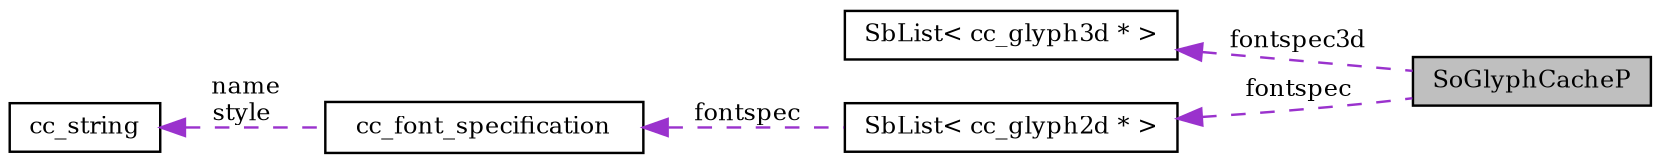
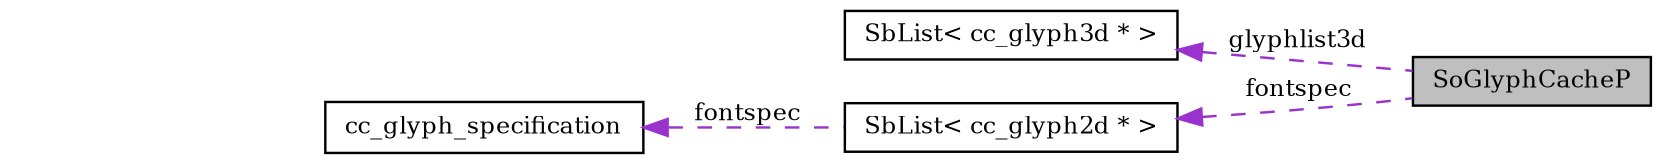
edge "SoGlyphCacheP" -> "SbList< cc_glyph3d * >": label " fontspec3d" -> " glyphlist3d"
node "cc_string": removed
node "cc_font_specification": label "cc_font_specification" -> "cc_glyph_specification"
